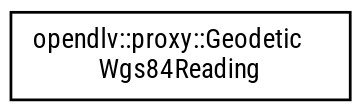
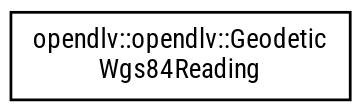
node "opendlv::proxy::Geodetic Wgs84Reading": label "opendlv::proxy::Geodetic Wgs84Reading" -> "opendlv::opendlv::Geodetic Wgs84Reading"
